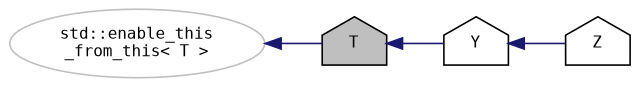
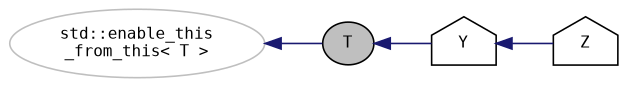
node "T": shape house -> ellipse
